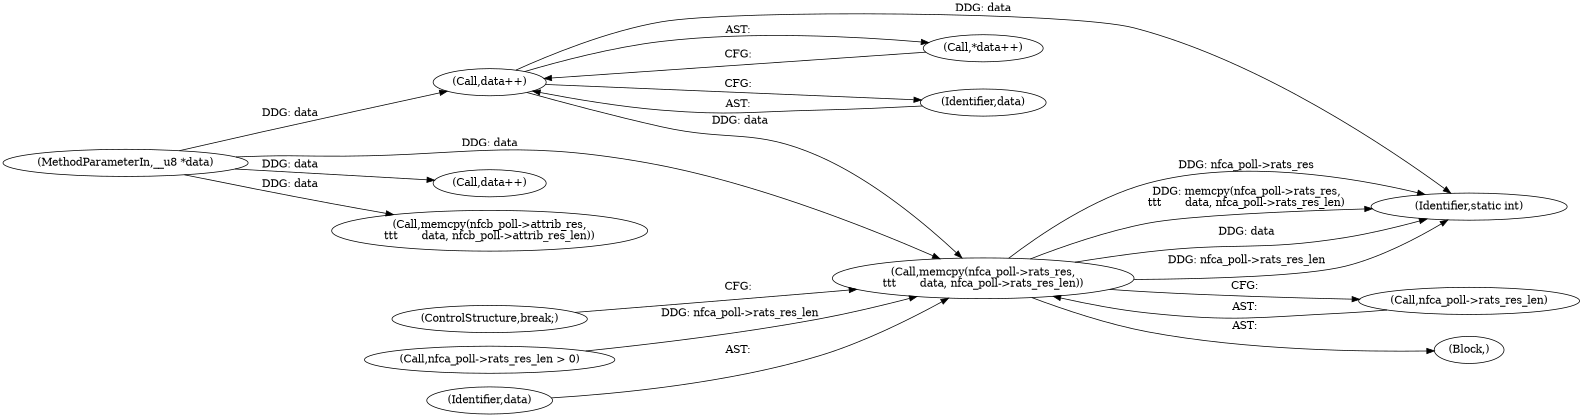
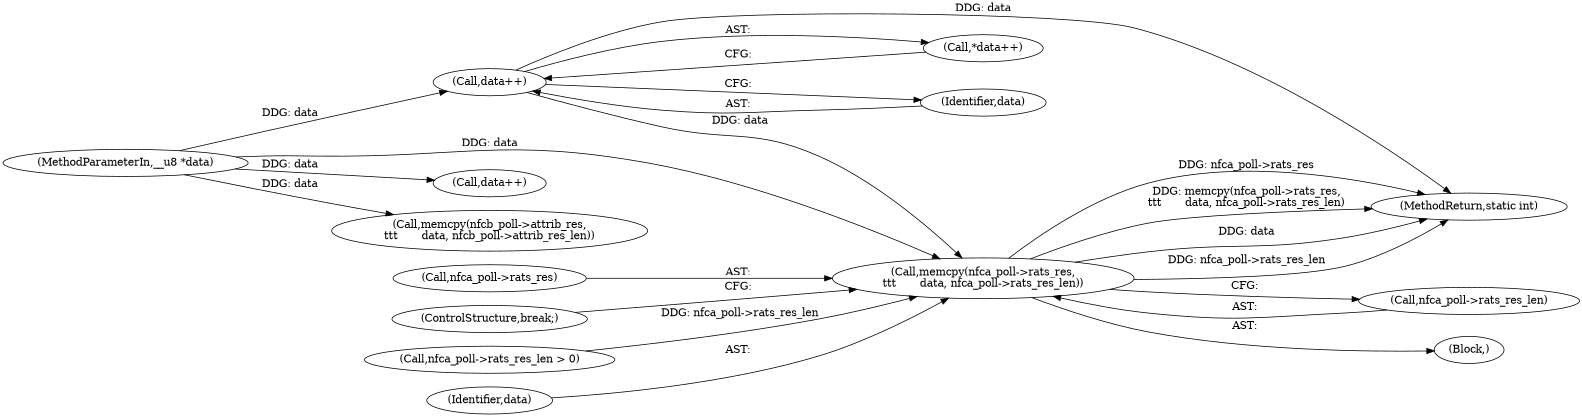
node "(Identifier,static int)": label "(Identifier,static int)" -> "(MethodReturn,static int)"
node "(Call,nfca_poll->rats_res)": added
